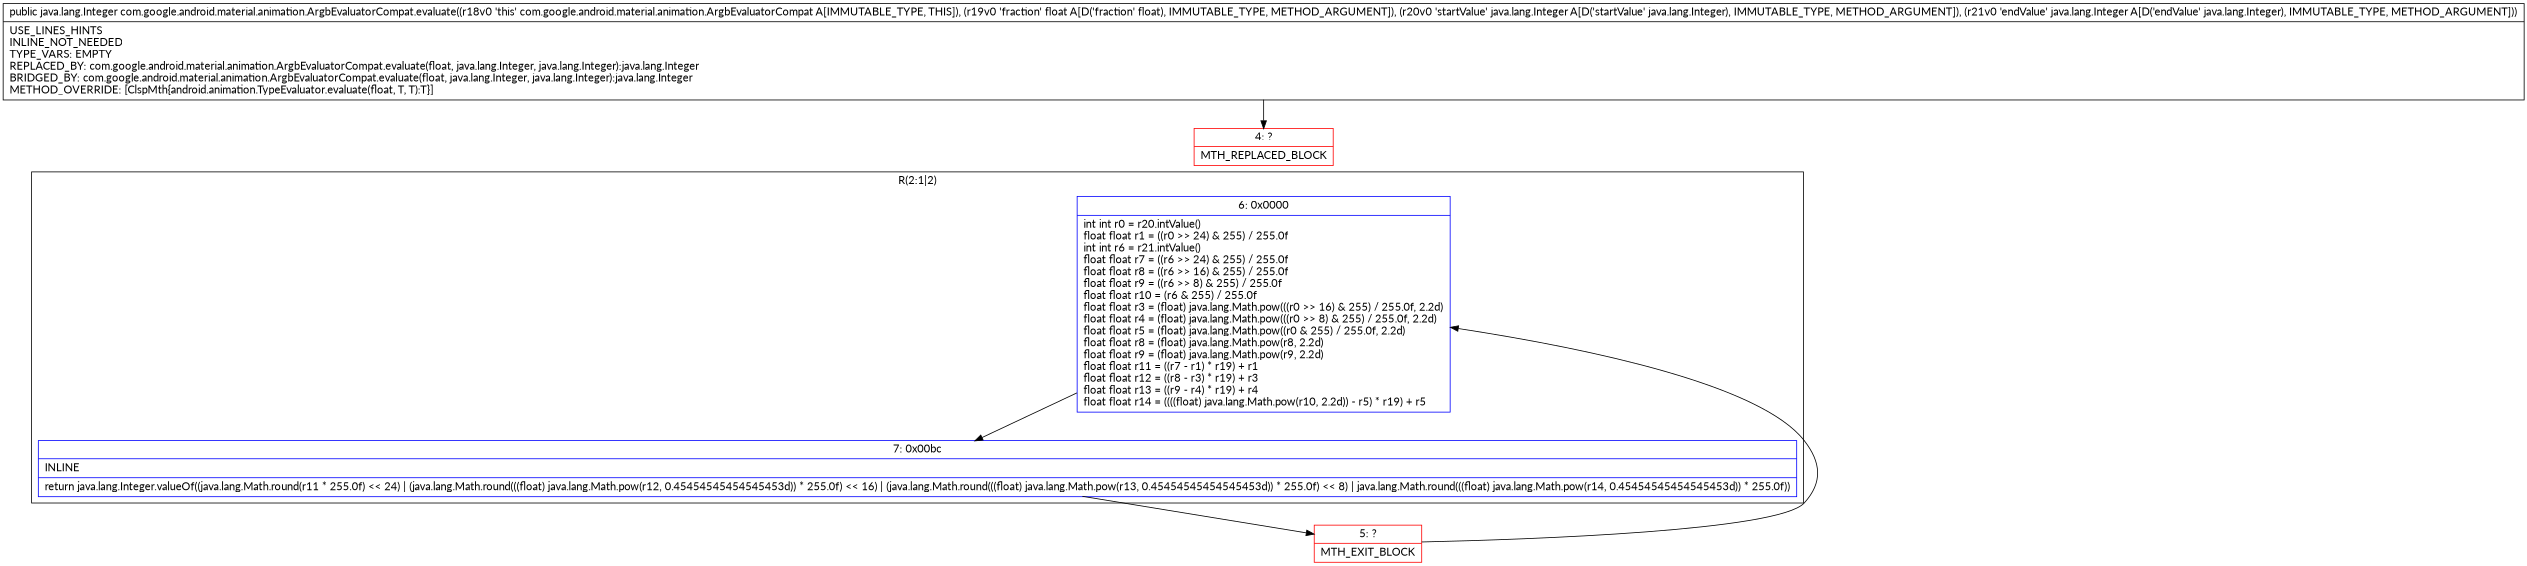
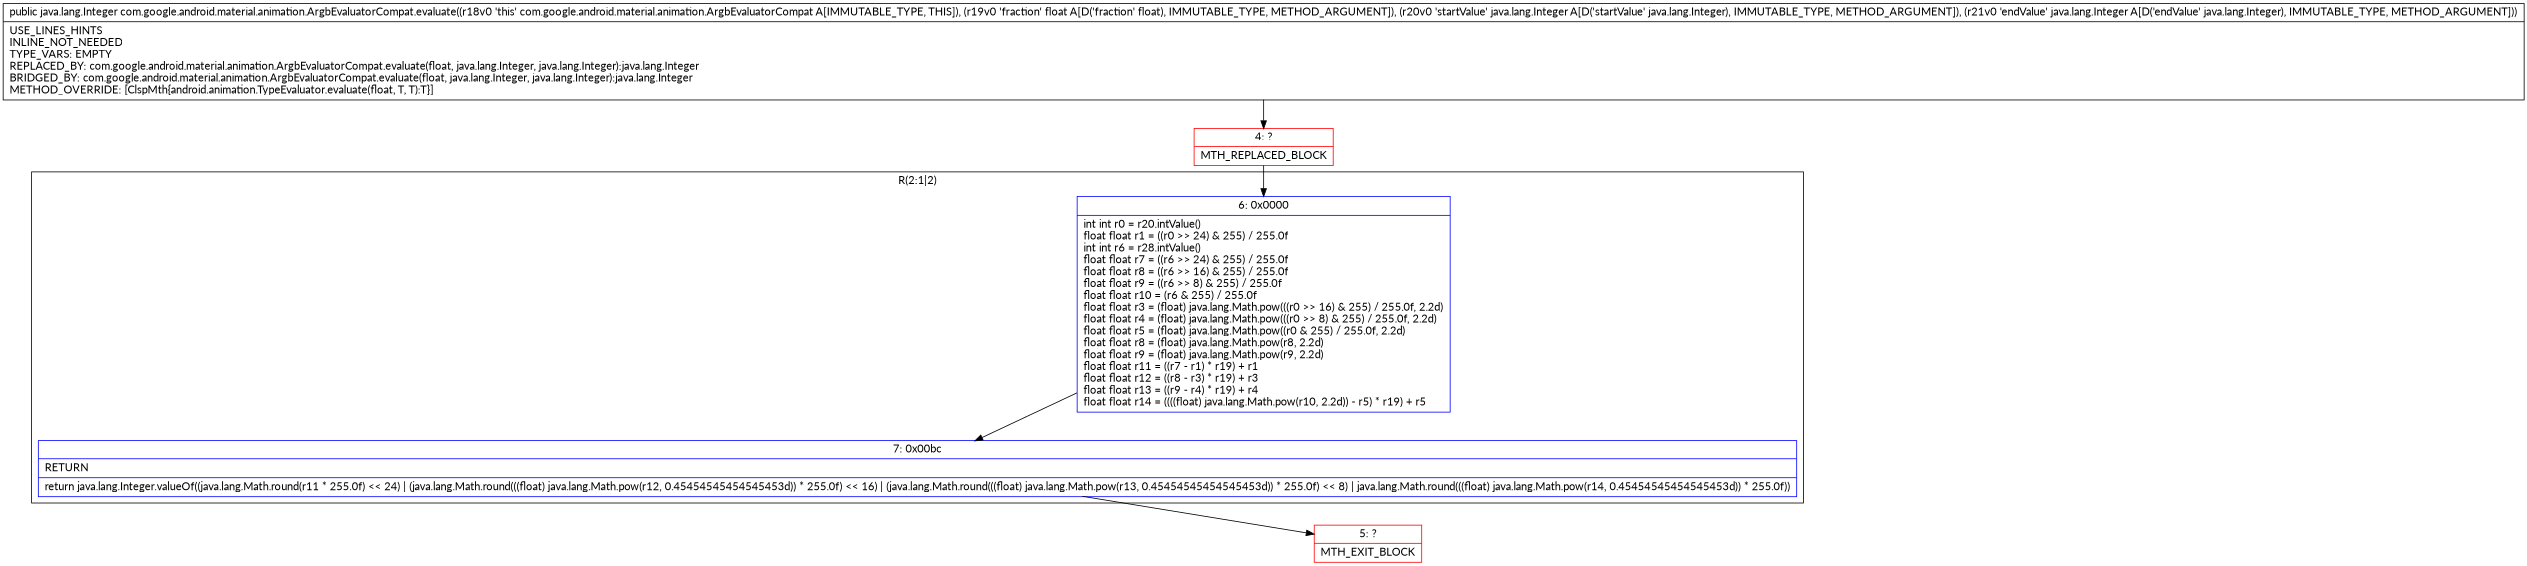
node "6: 0x0000": text "int int r6 = r21.intValue()" -> "int int r6 = r28.intValue()"
node "7: 0x00bc": text "INLINE" -> "RETURN"
edge "5: ?" -> "6: 0x0000": now "4: ?" -> "6: 0x0000"
